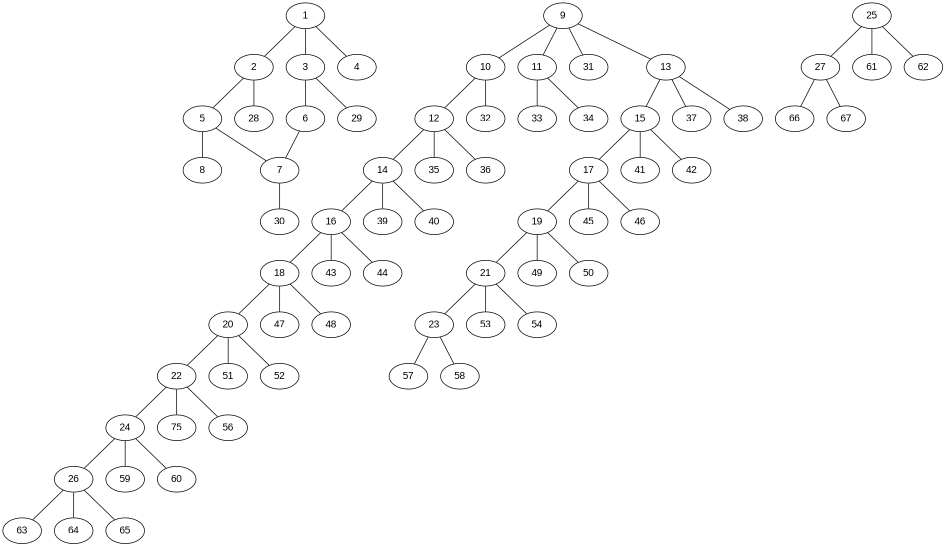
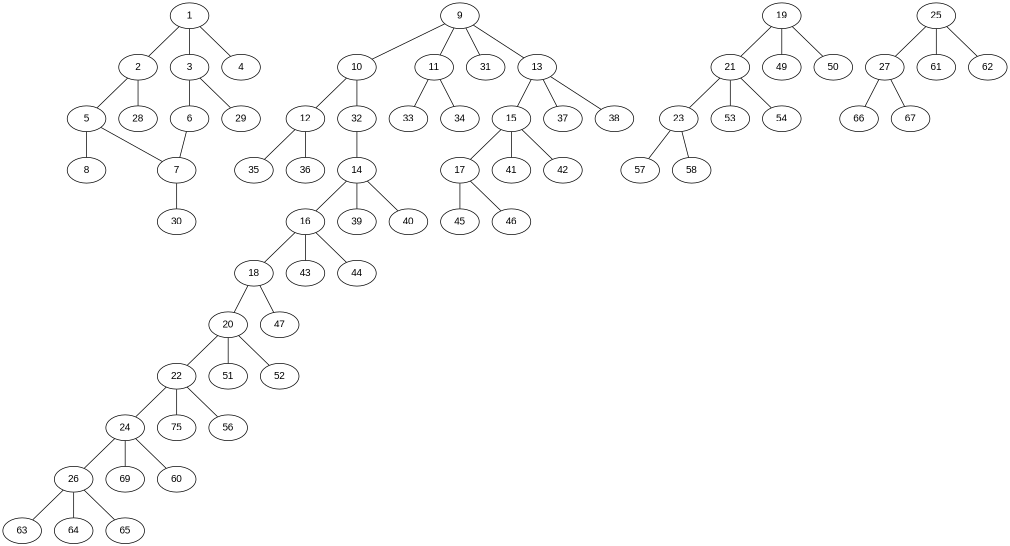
edge "12" -- "14": now "32" -- "14"
edge "17" -- "19": removed
node "48": removed
node "59": label "59" -> "69"
